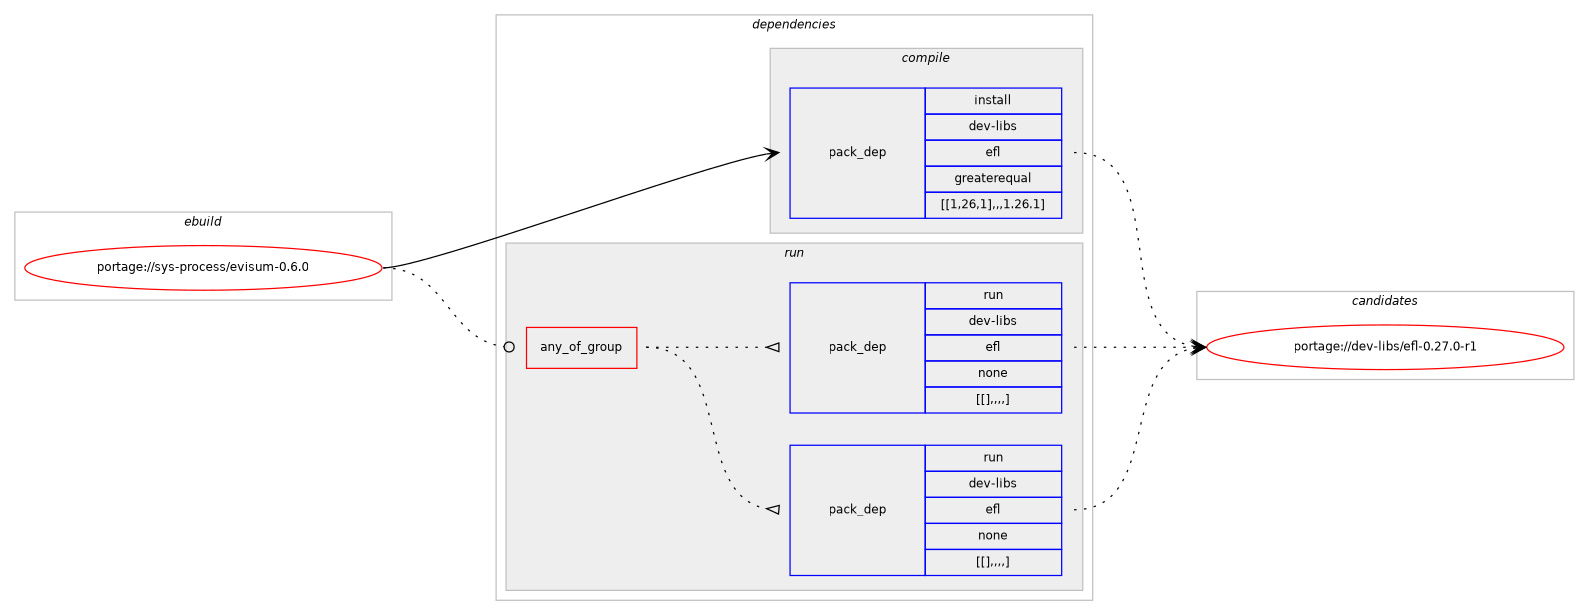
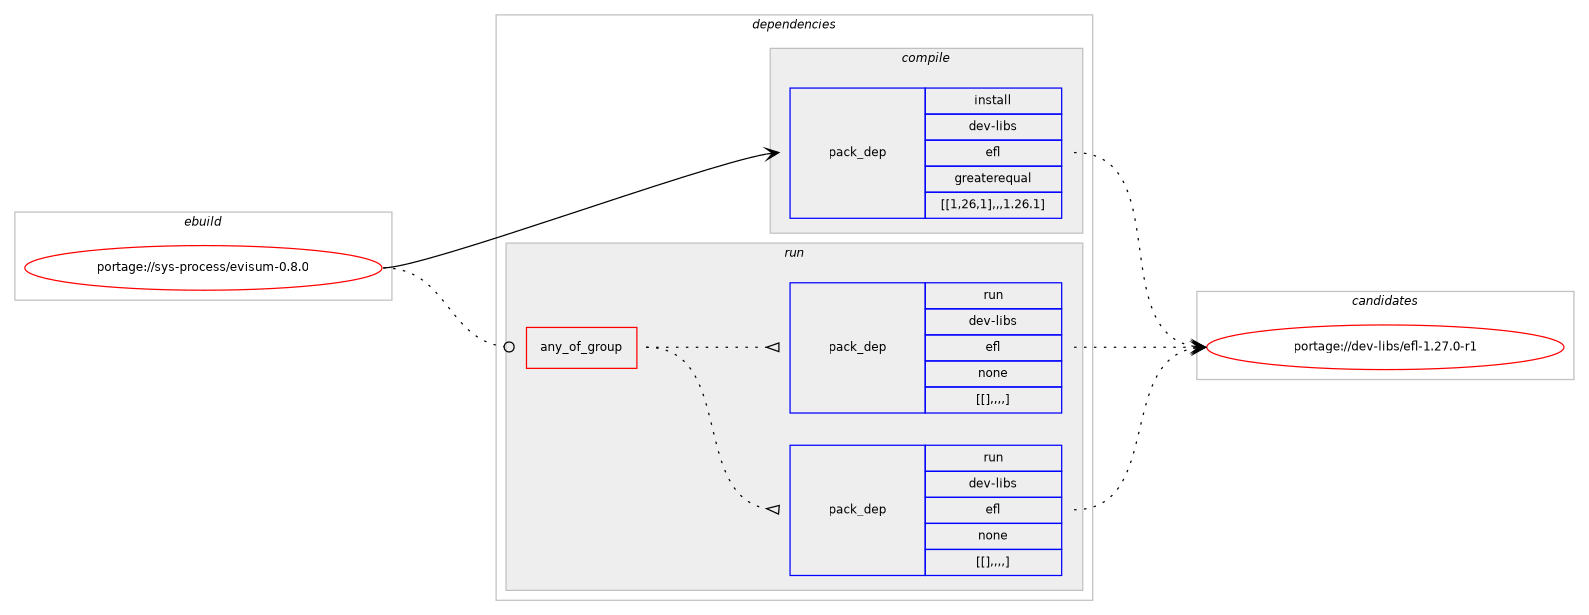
node "portage://sys-process/evisum-0.6.0": label "portage://sys-process/evisum-0.6.0" -> "portage://sys-process/evisum-0.8.0"
node "portage://dev-libs/efl-0.27.0-r1": label "portage://dev-libs/efl-0.27.0-r1" -> "portage://dev-libs/efl-1.27.0-r1"
